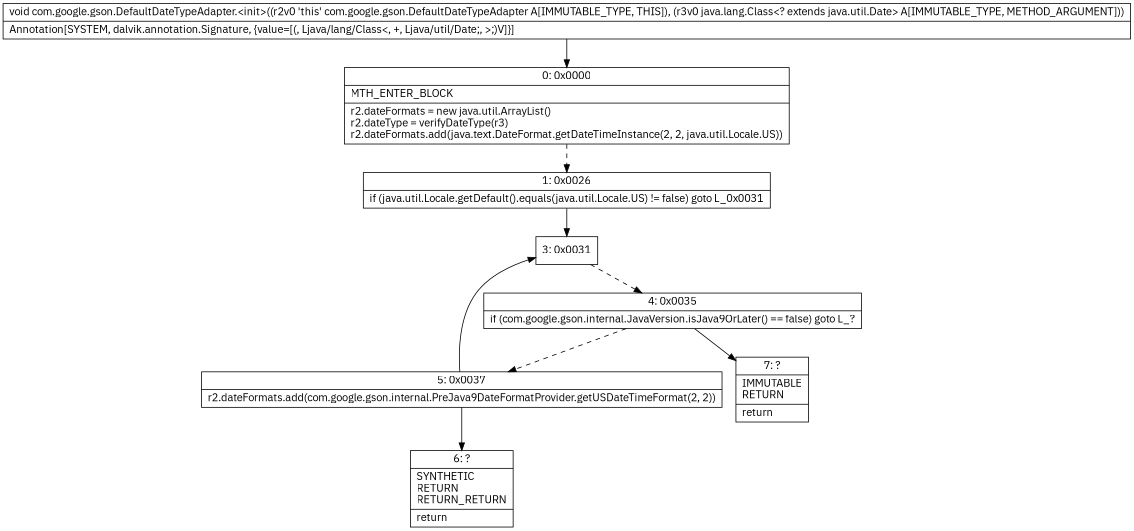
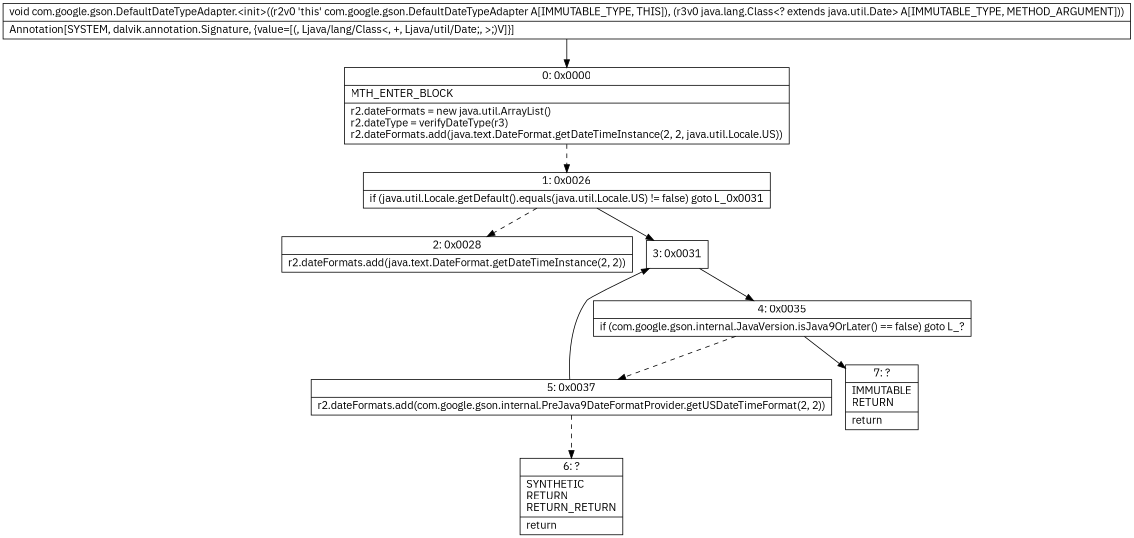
node "2: 0x0028": added
edge "3: 0x0031" -> "4: 0x0035": style dashed -> solid
edge "5: 0x0037" -> "6: ?": style solid -> dashed
